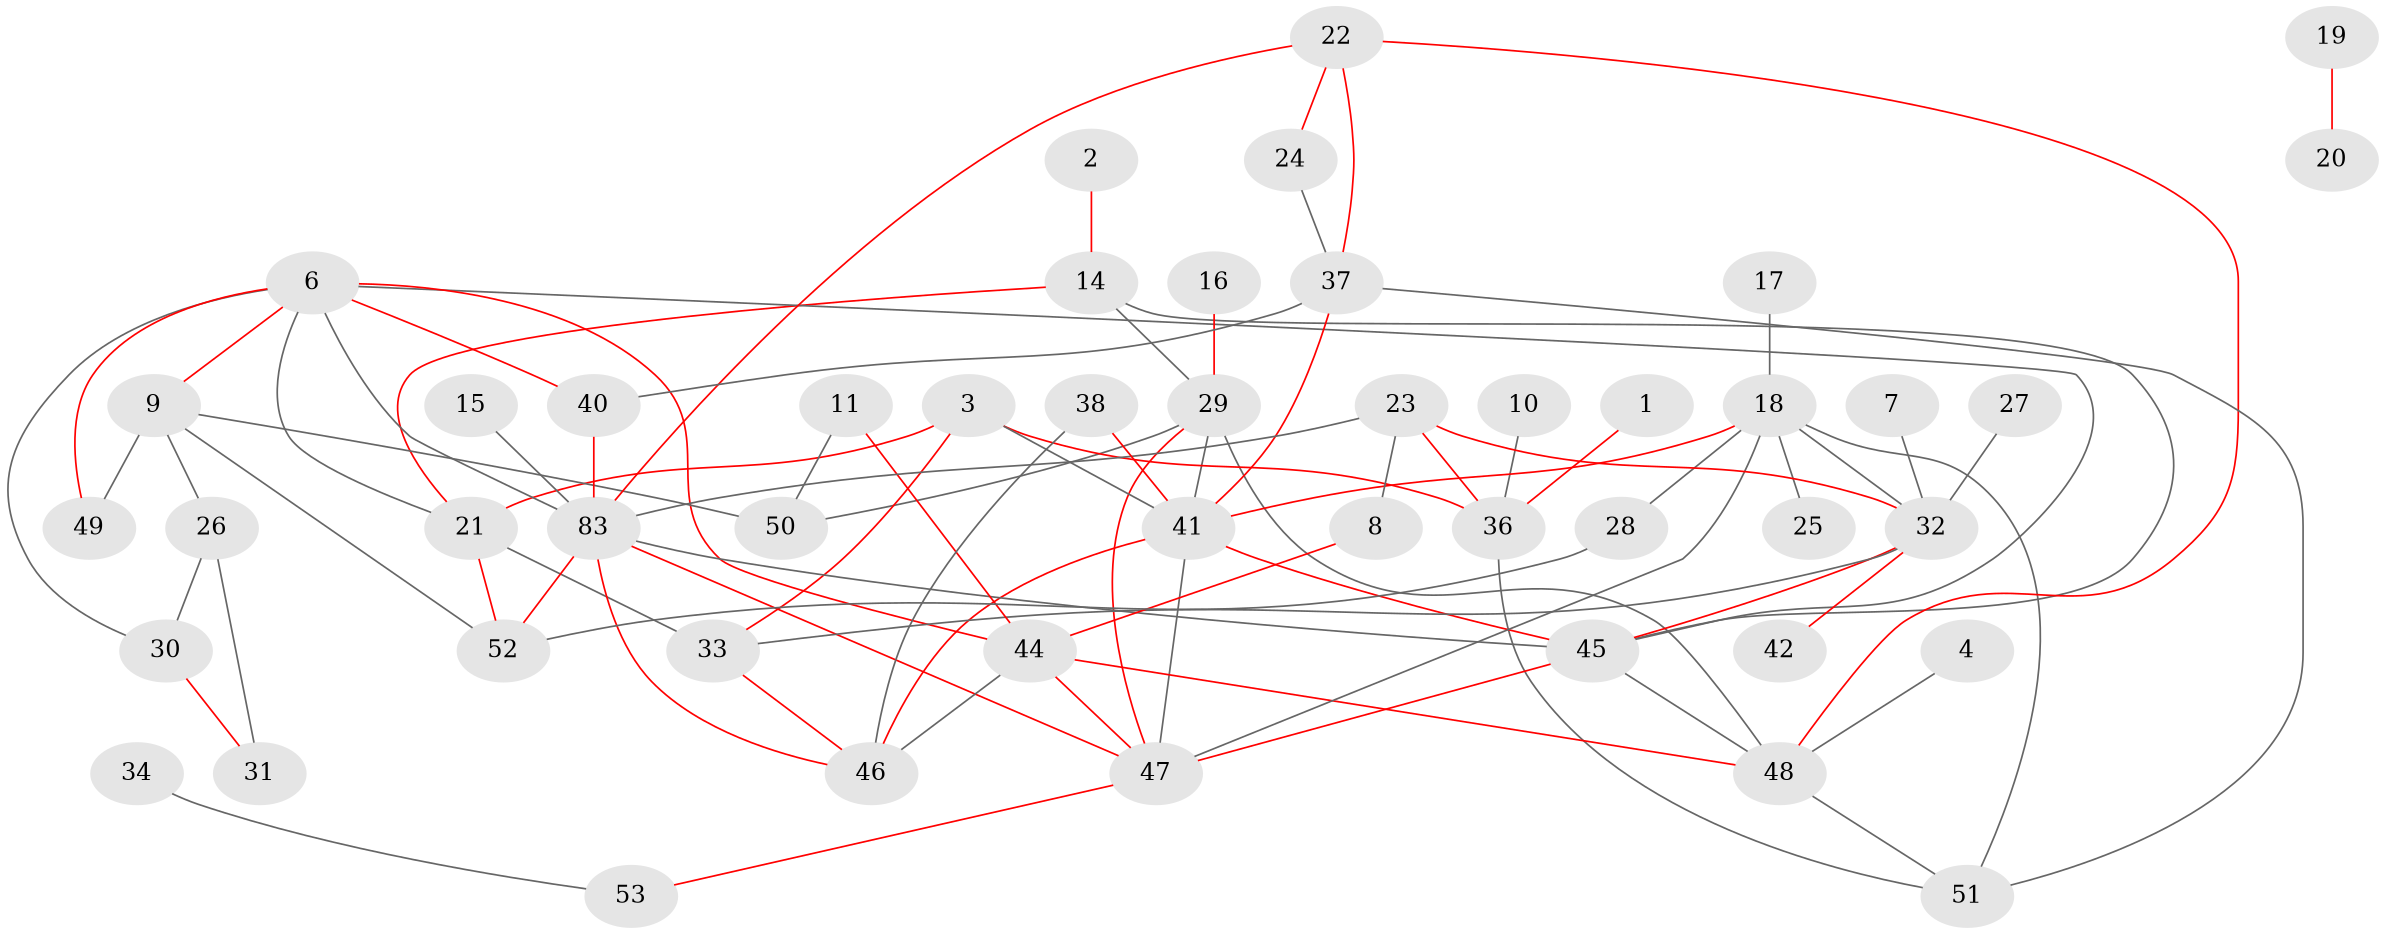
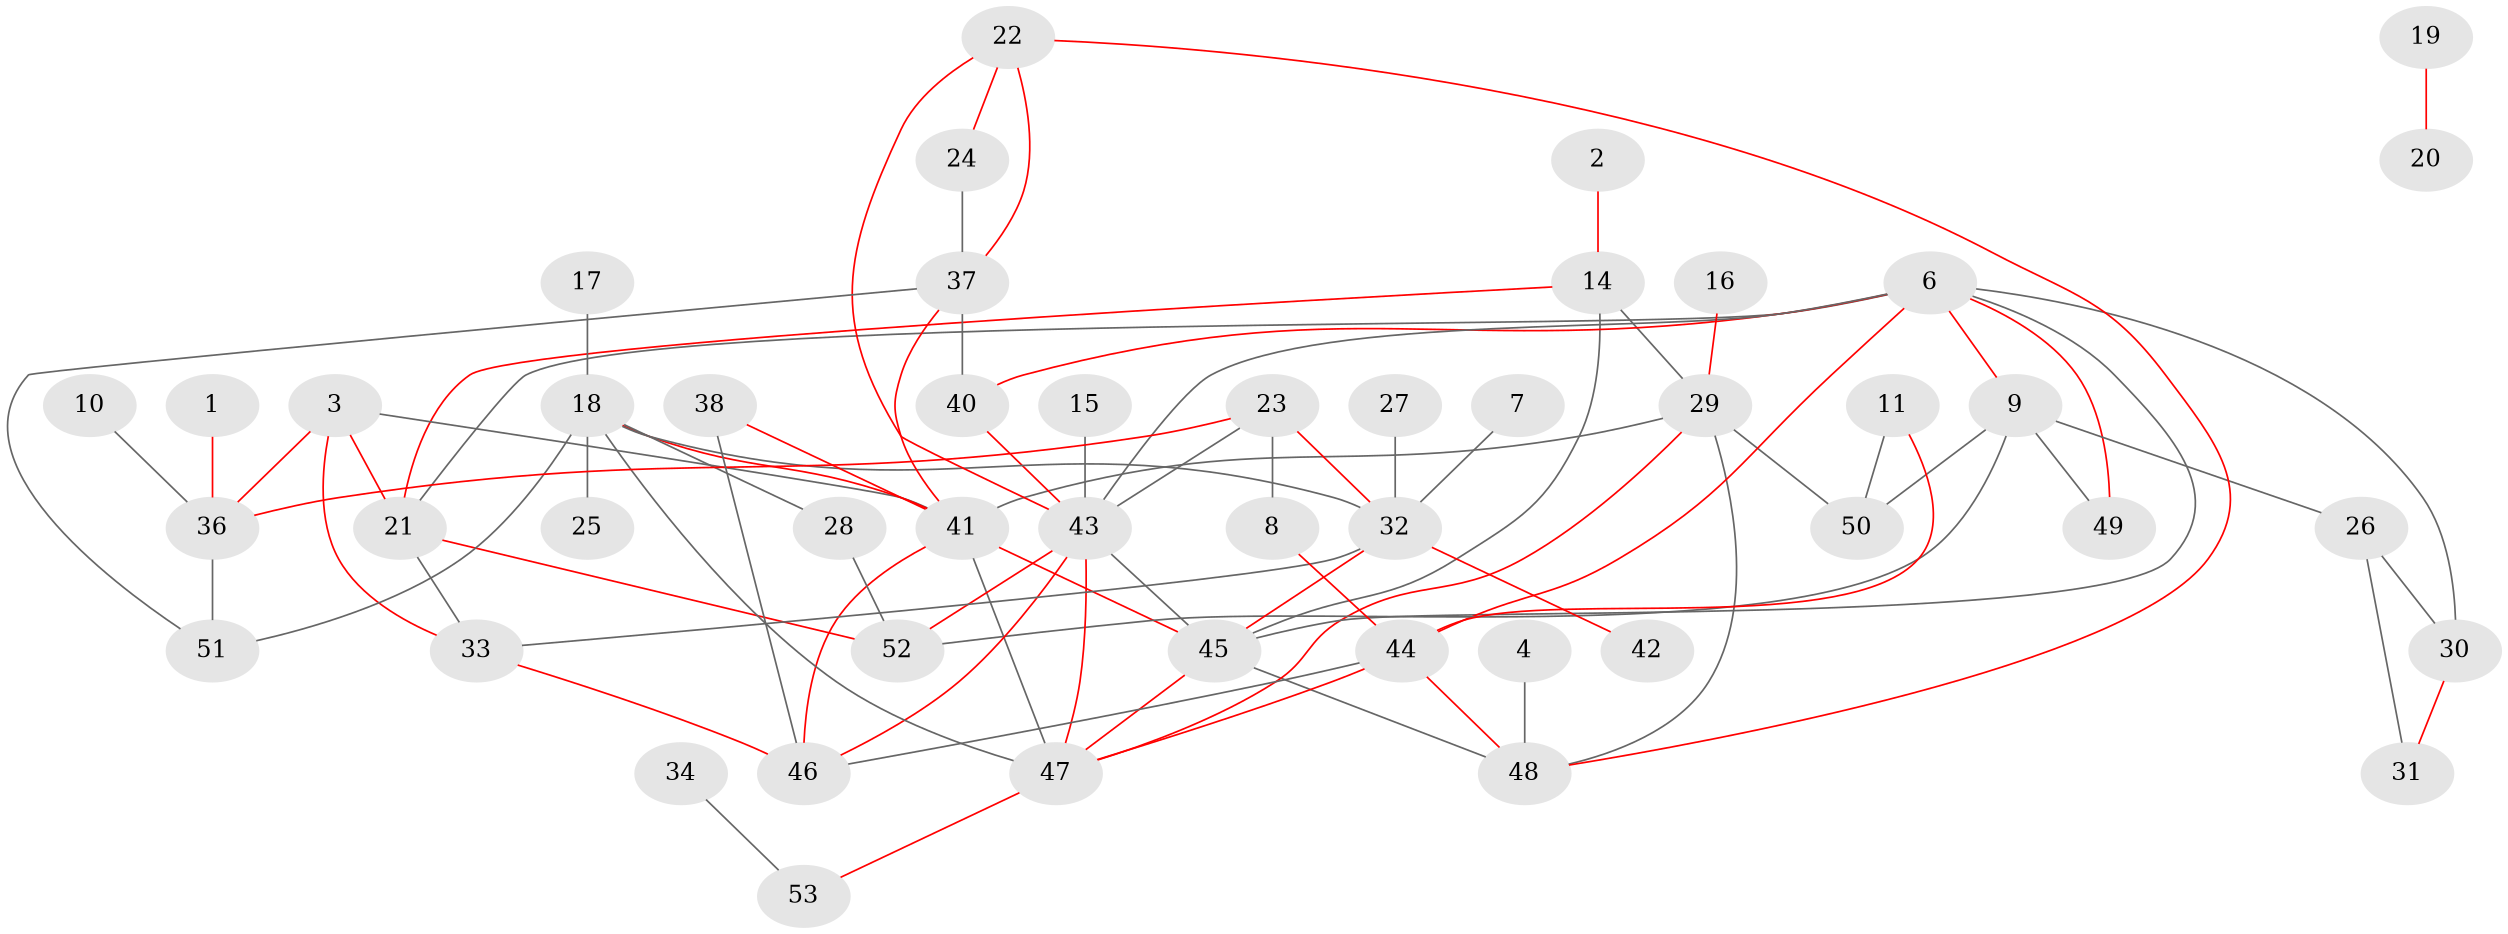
node "83": label "83" -> "43"
edge "48" -- "51": removed
